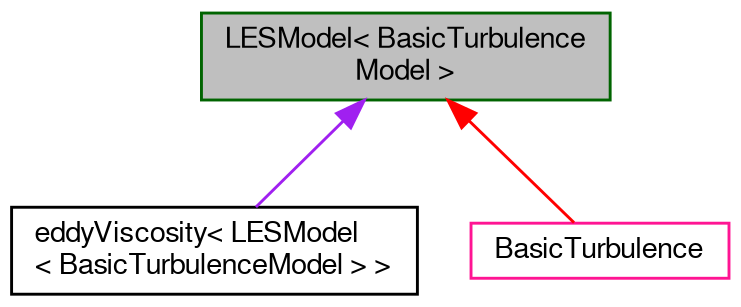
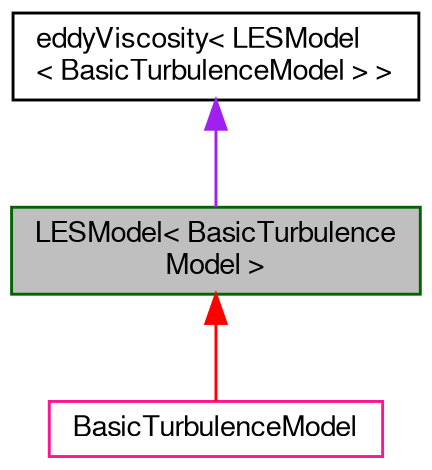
edge "eddyViscosity< LESModel < BasicTurbulenceModel > >" -> "LESModel< BasicTurbulence Model >": reversed
node "BasicTurbulence": label "BasicTurbulence" -> "BasicTurbulenceModel"
